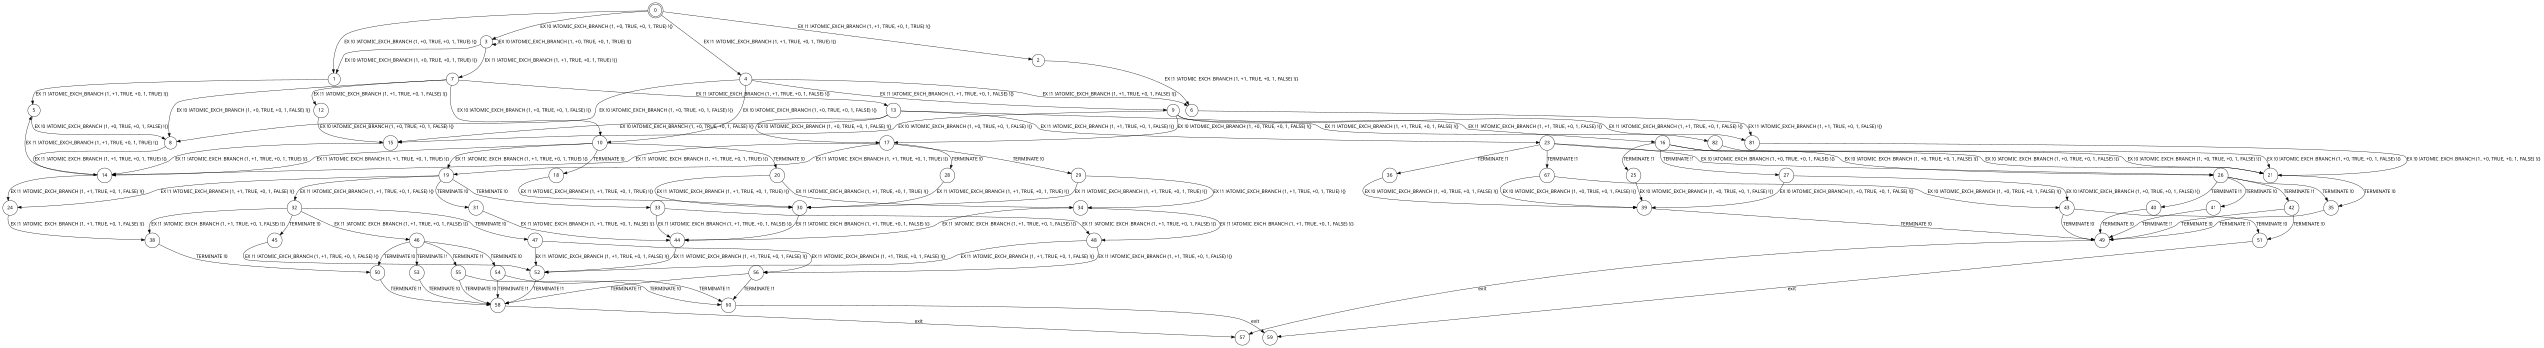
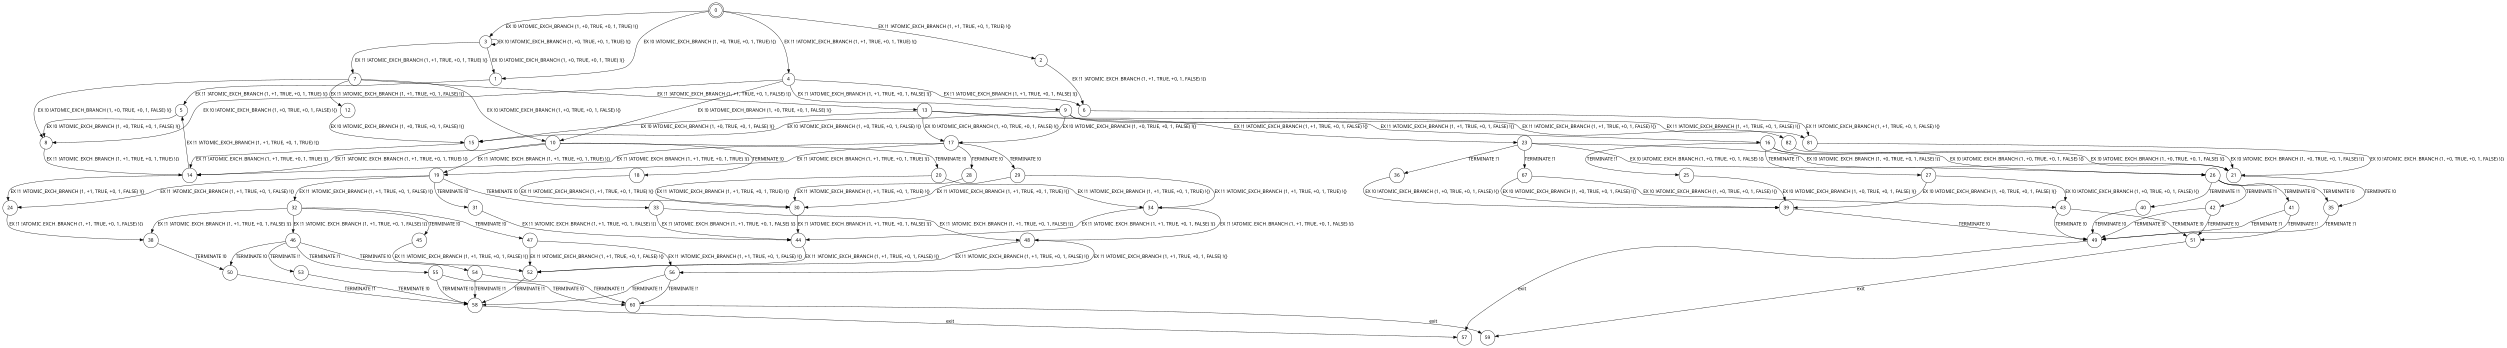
edge "41" -> "51": added, label "TERMINATE !1"
